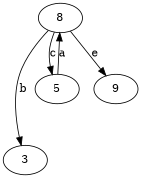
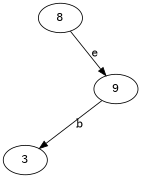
edge "8" -> "3": now "9" -> "3"
node "5": removed
